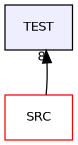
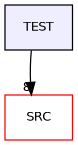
edge "SRC" -> "TEST": reversed
